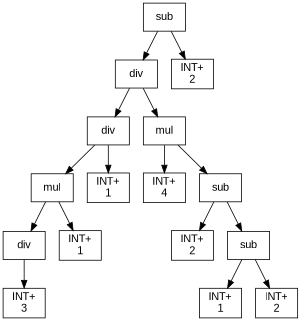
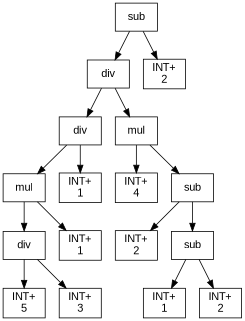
node "INT+ 5": added
